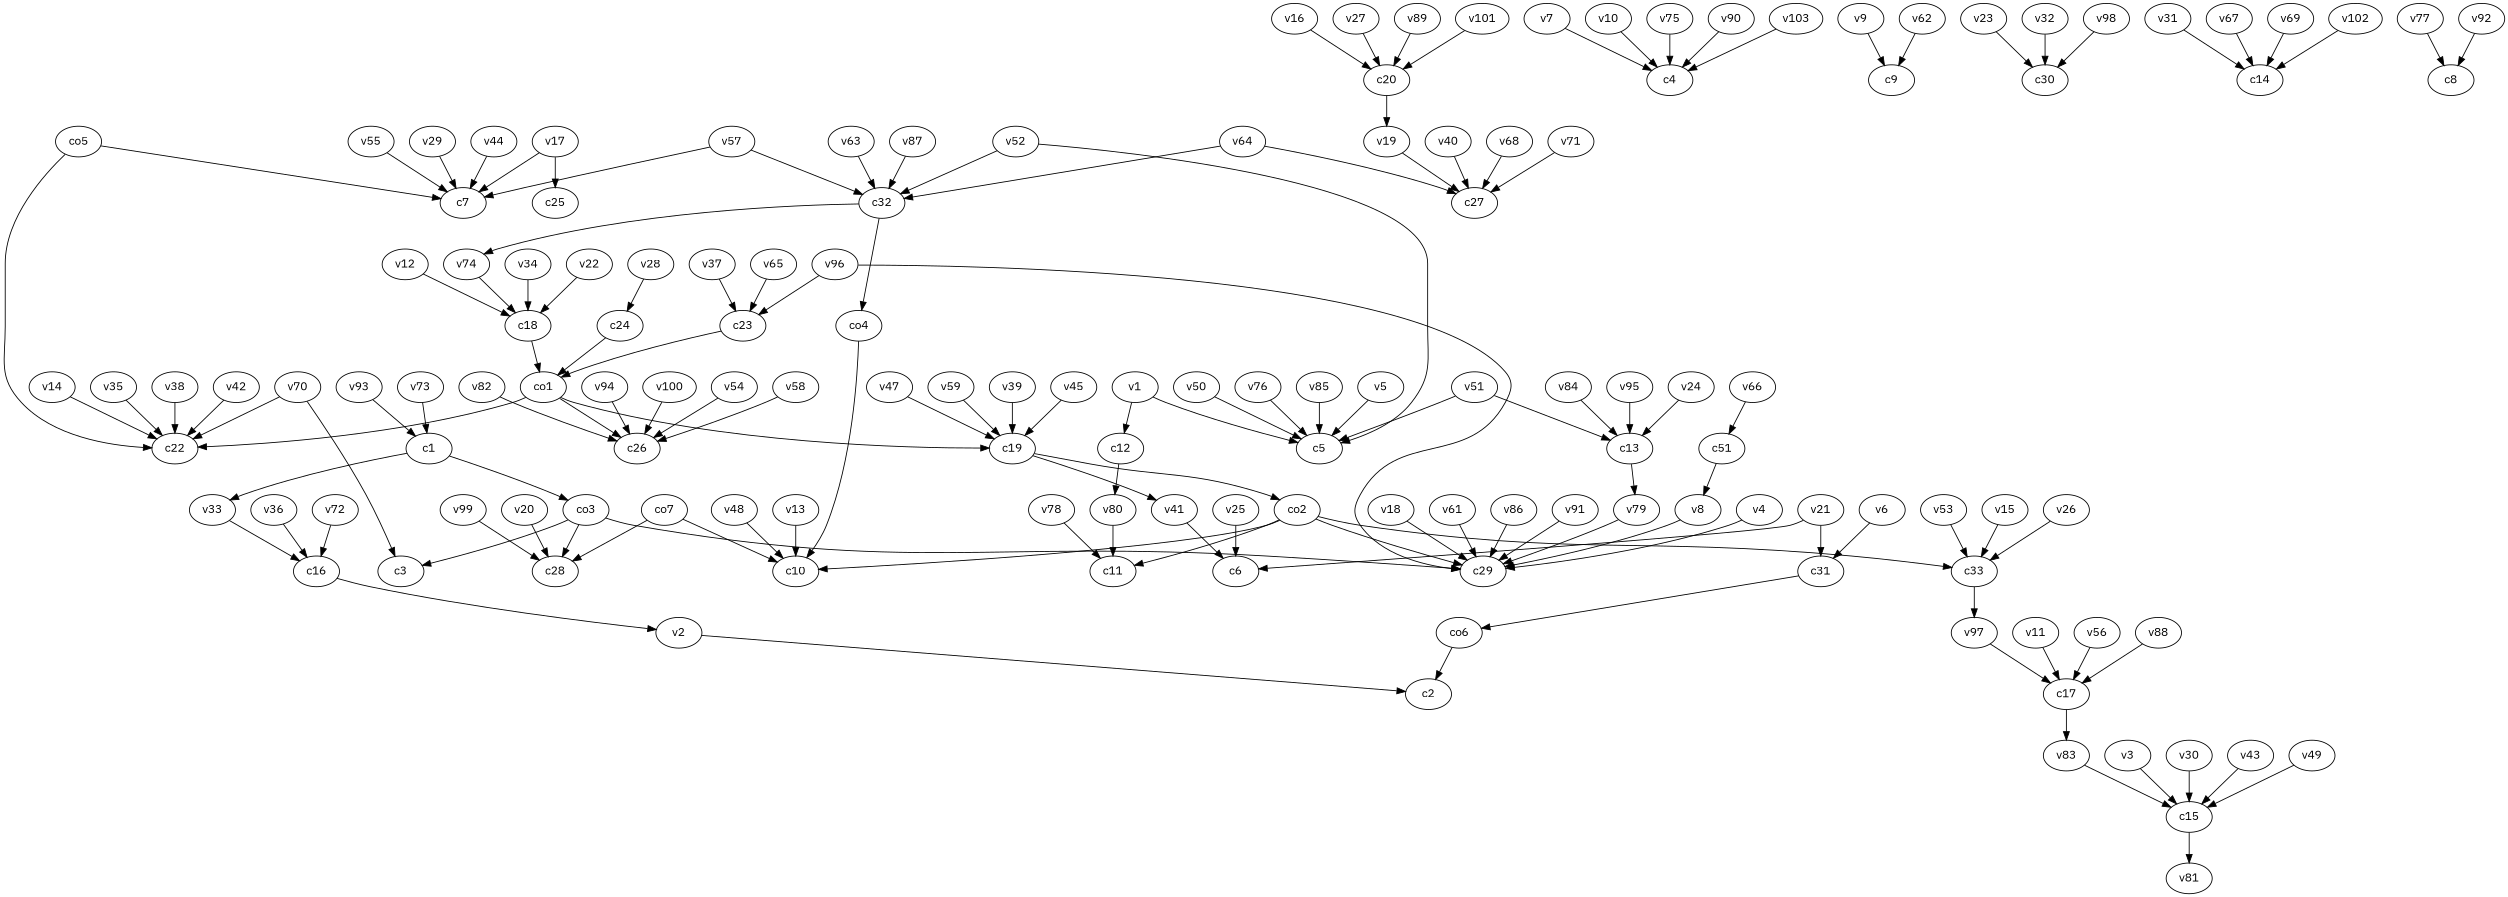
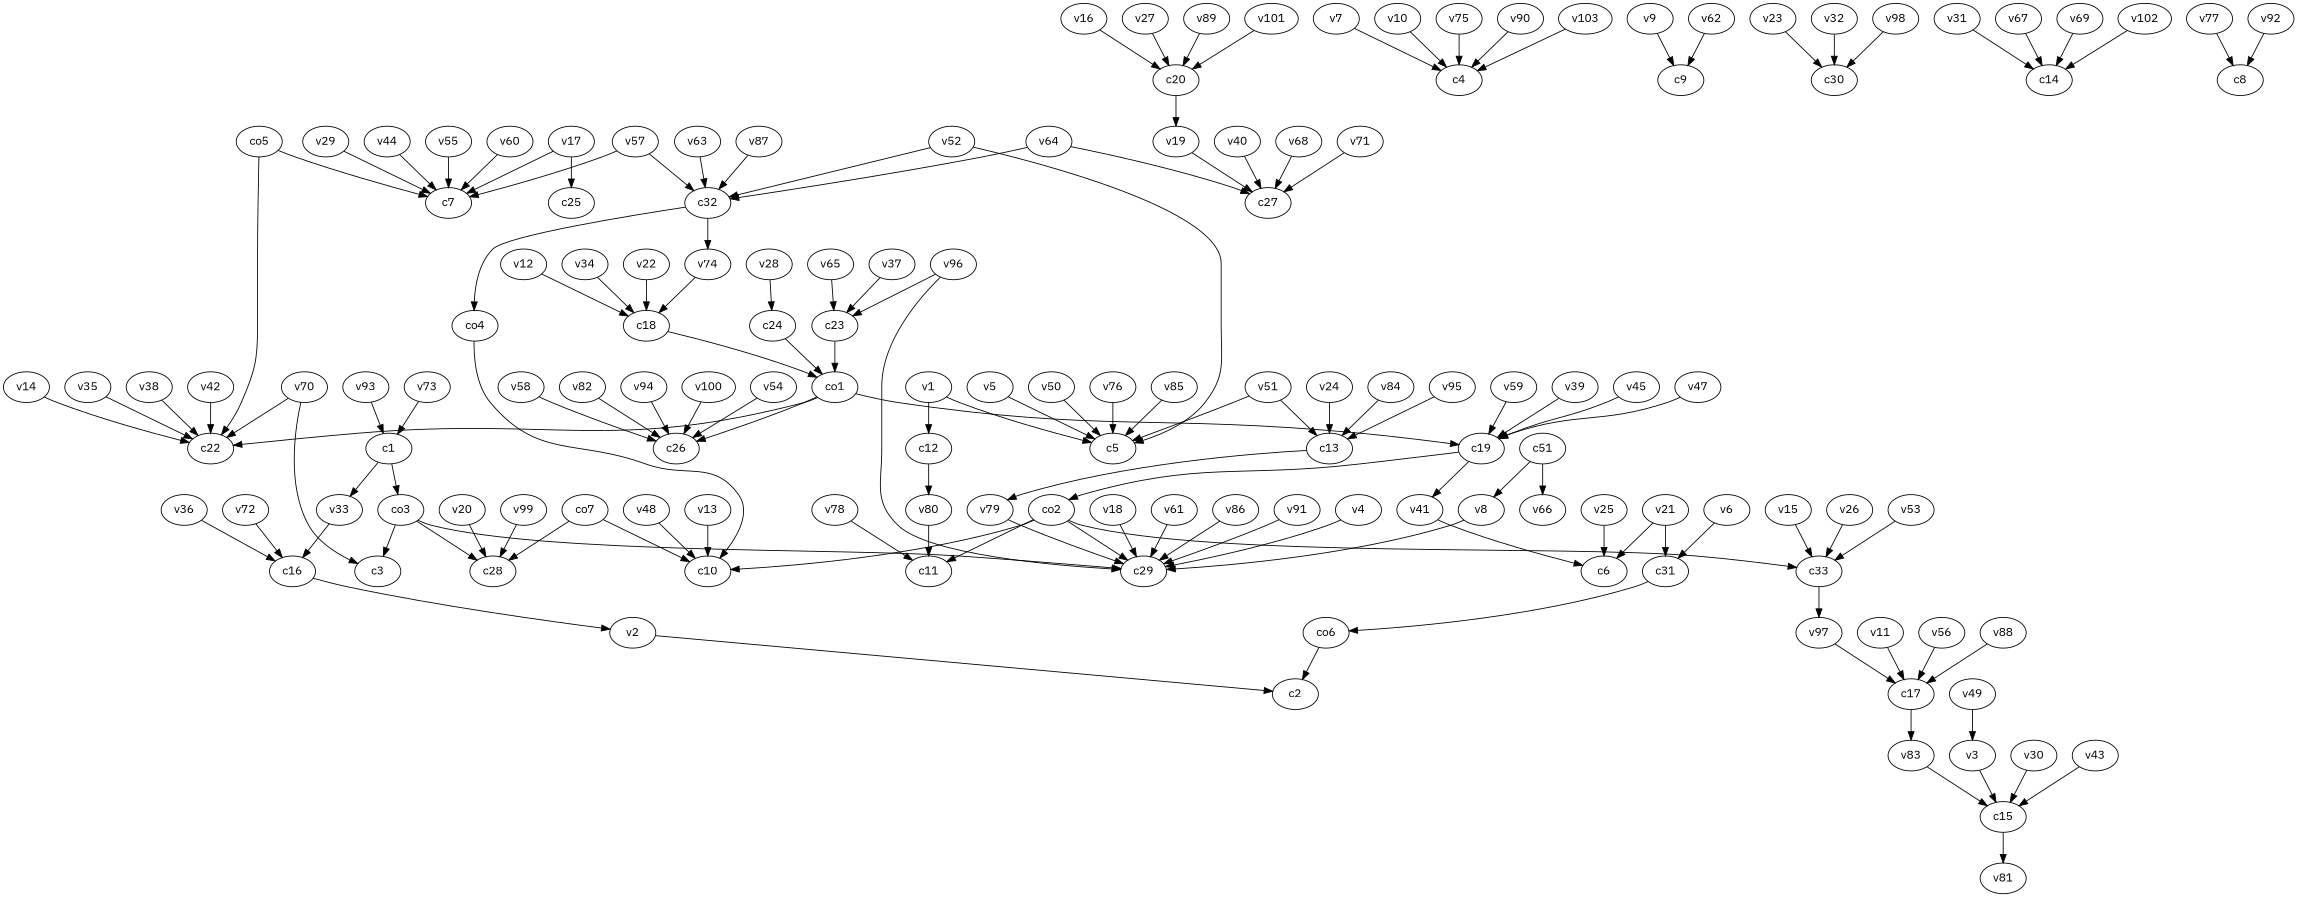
node "v60": added
edge "v66" -> "c51": reversed
edge "v49" -> "c15": now "v49" -> "v3"
